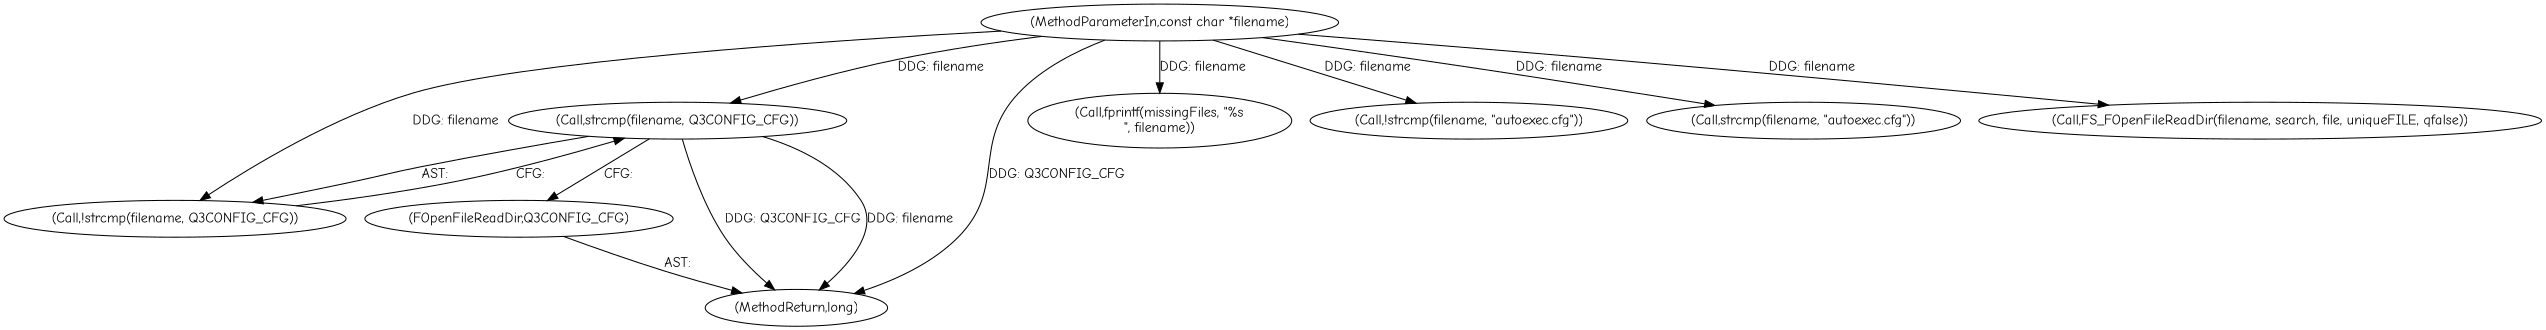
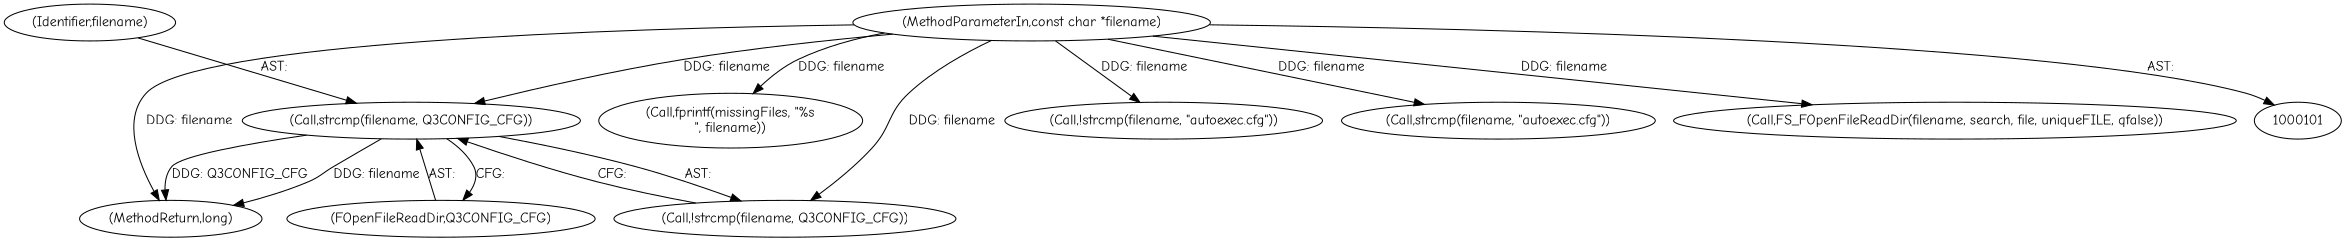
node "(Identifier,filename)": added
node "1000101": added
edge "(MethodParameterIn,const char *filename)" -> "(MethodReturn,long)": label "DDG: Q3CONFIG_CFG" -> "DDG: filename"
edge "(FOpenFileReadDir,Q3CONFIG_CFG)" -> "(MethodReturn,long)": now "(FOpenFileReadDir,Q3CONFIG_CFG)" -> "(Call,strcmp(filename, Q3CONFIG_CFG))"
